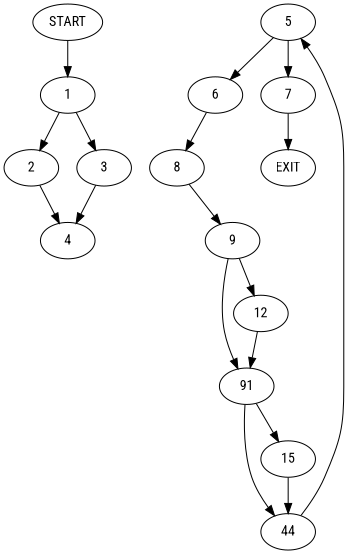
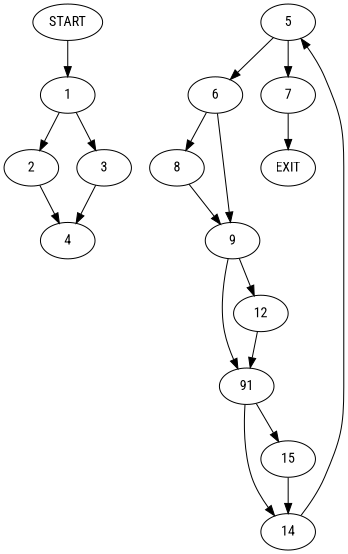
edge "6" -> "9": added
node "44": label "44" -> "14"
